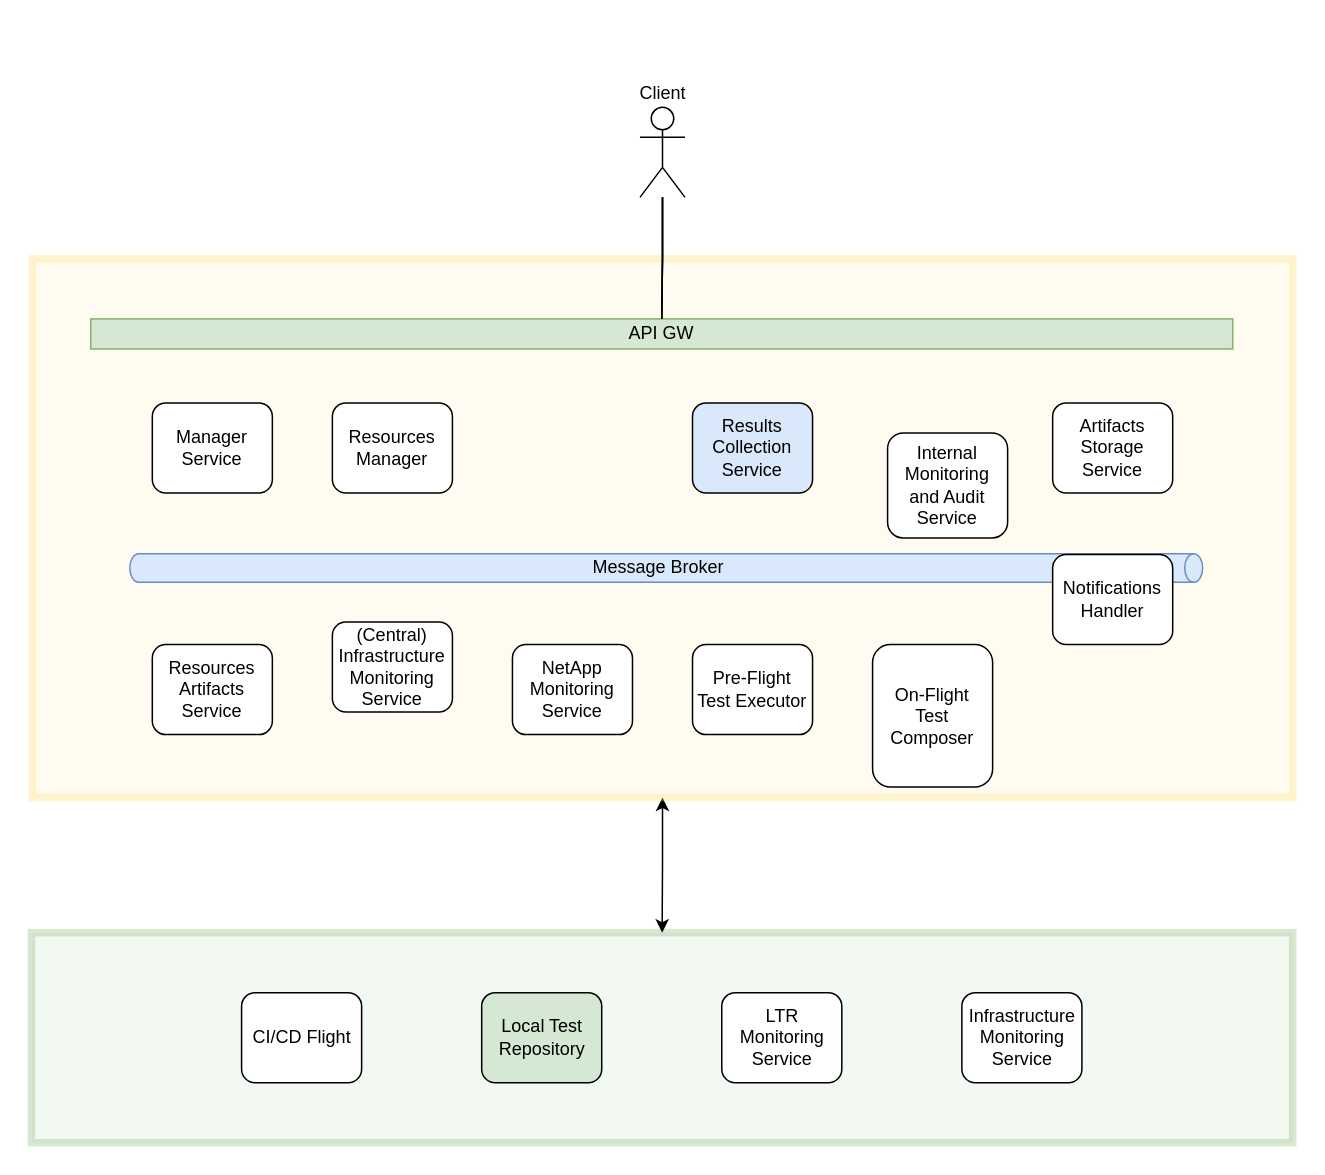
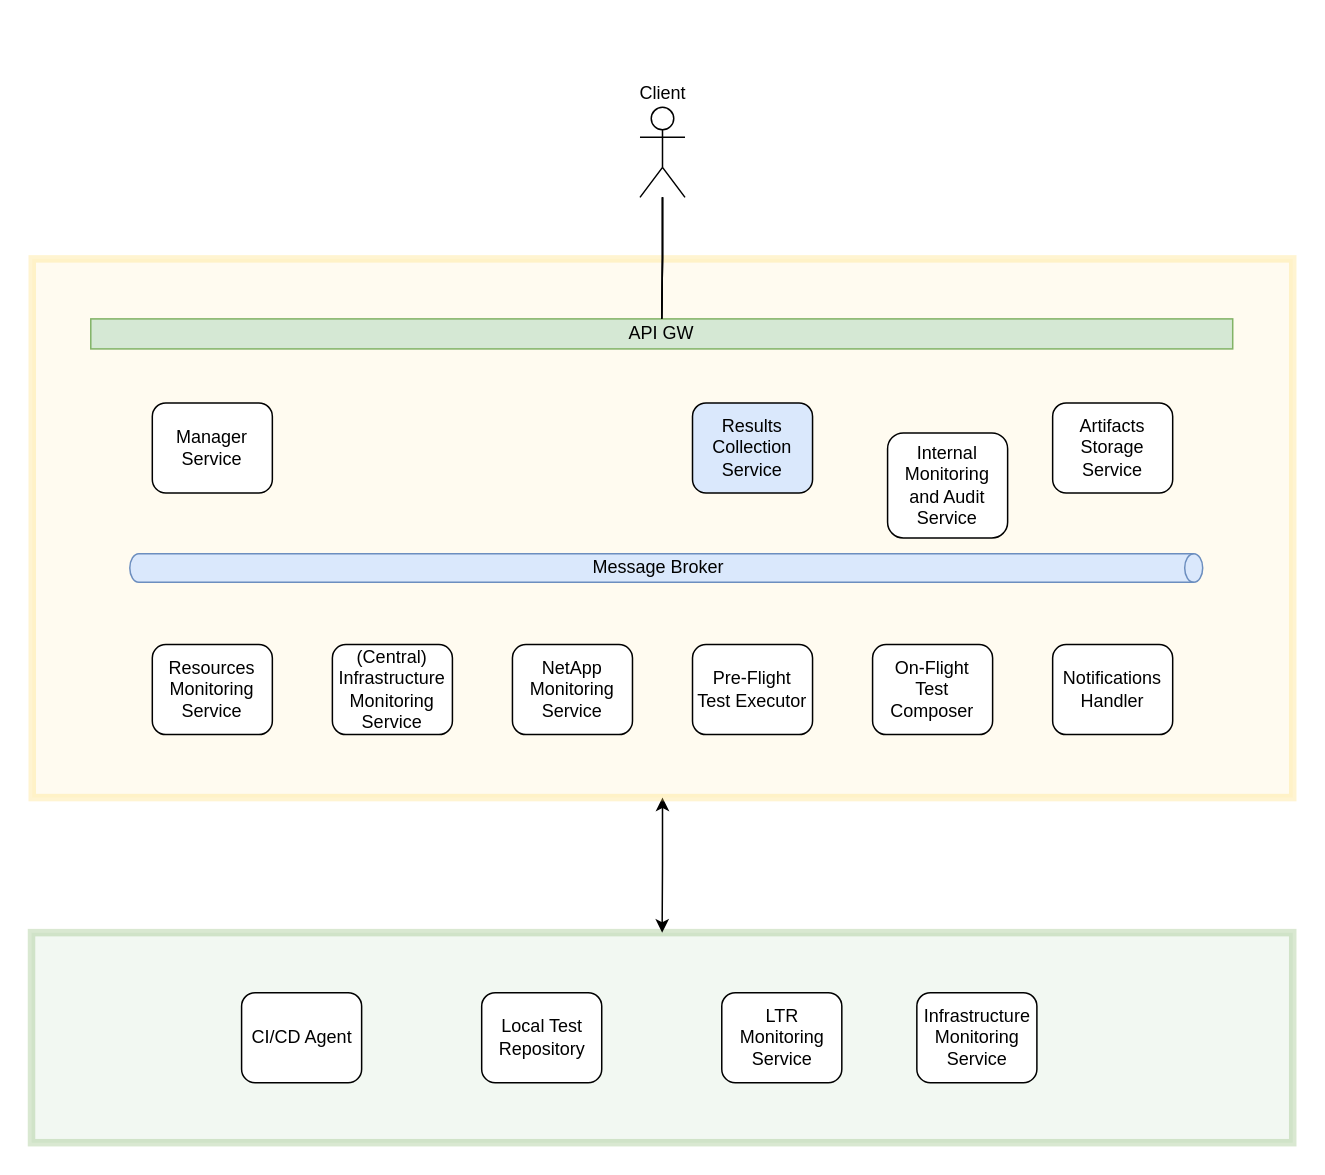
node "Resources Manager": removed
node "Notifications Handler": moved (1112, 599) -> (1112, 689)
node "(Central) Infrastructure Monitoring Service": moved (392, 667) -> (392, 689)
node "Resources Artifacts Service": label "Resources Artifacts Service" -> "Resources Monitoring Service"
node "On-Flight Test Composer": size 120x143 -> 120x90
node "CI/CD Flight": label "CI/CD Flight" -> "CI/CD Agent"
node "Local Test Repository": fillcolor #d5e8d4 -> #ffffff
node "Infrastructure Monitoring Service": moved (1022, 1037) -> (977, 1037)
